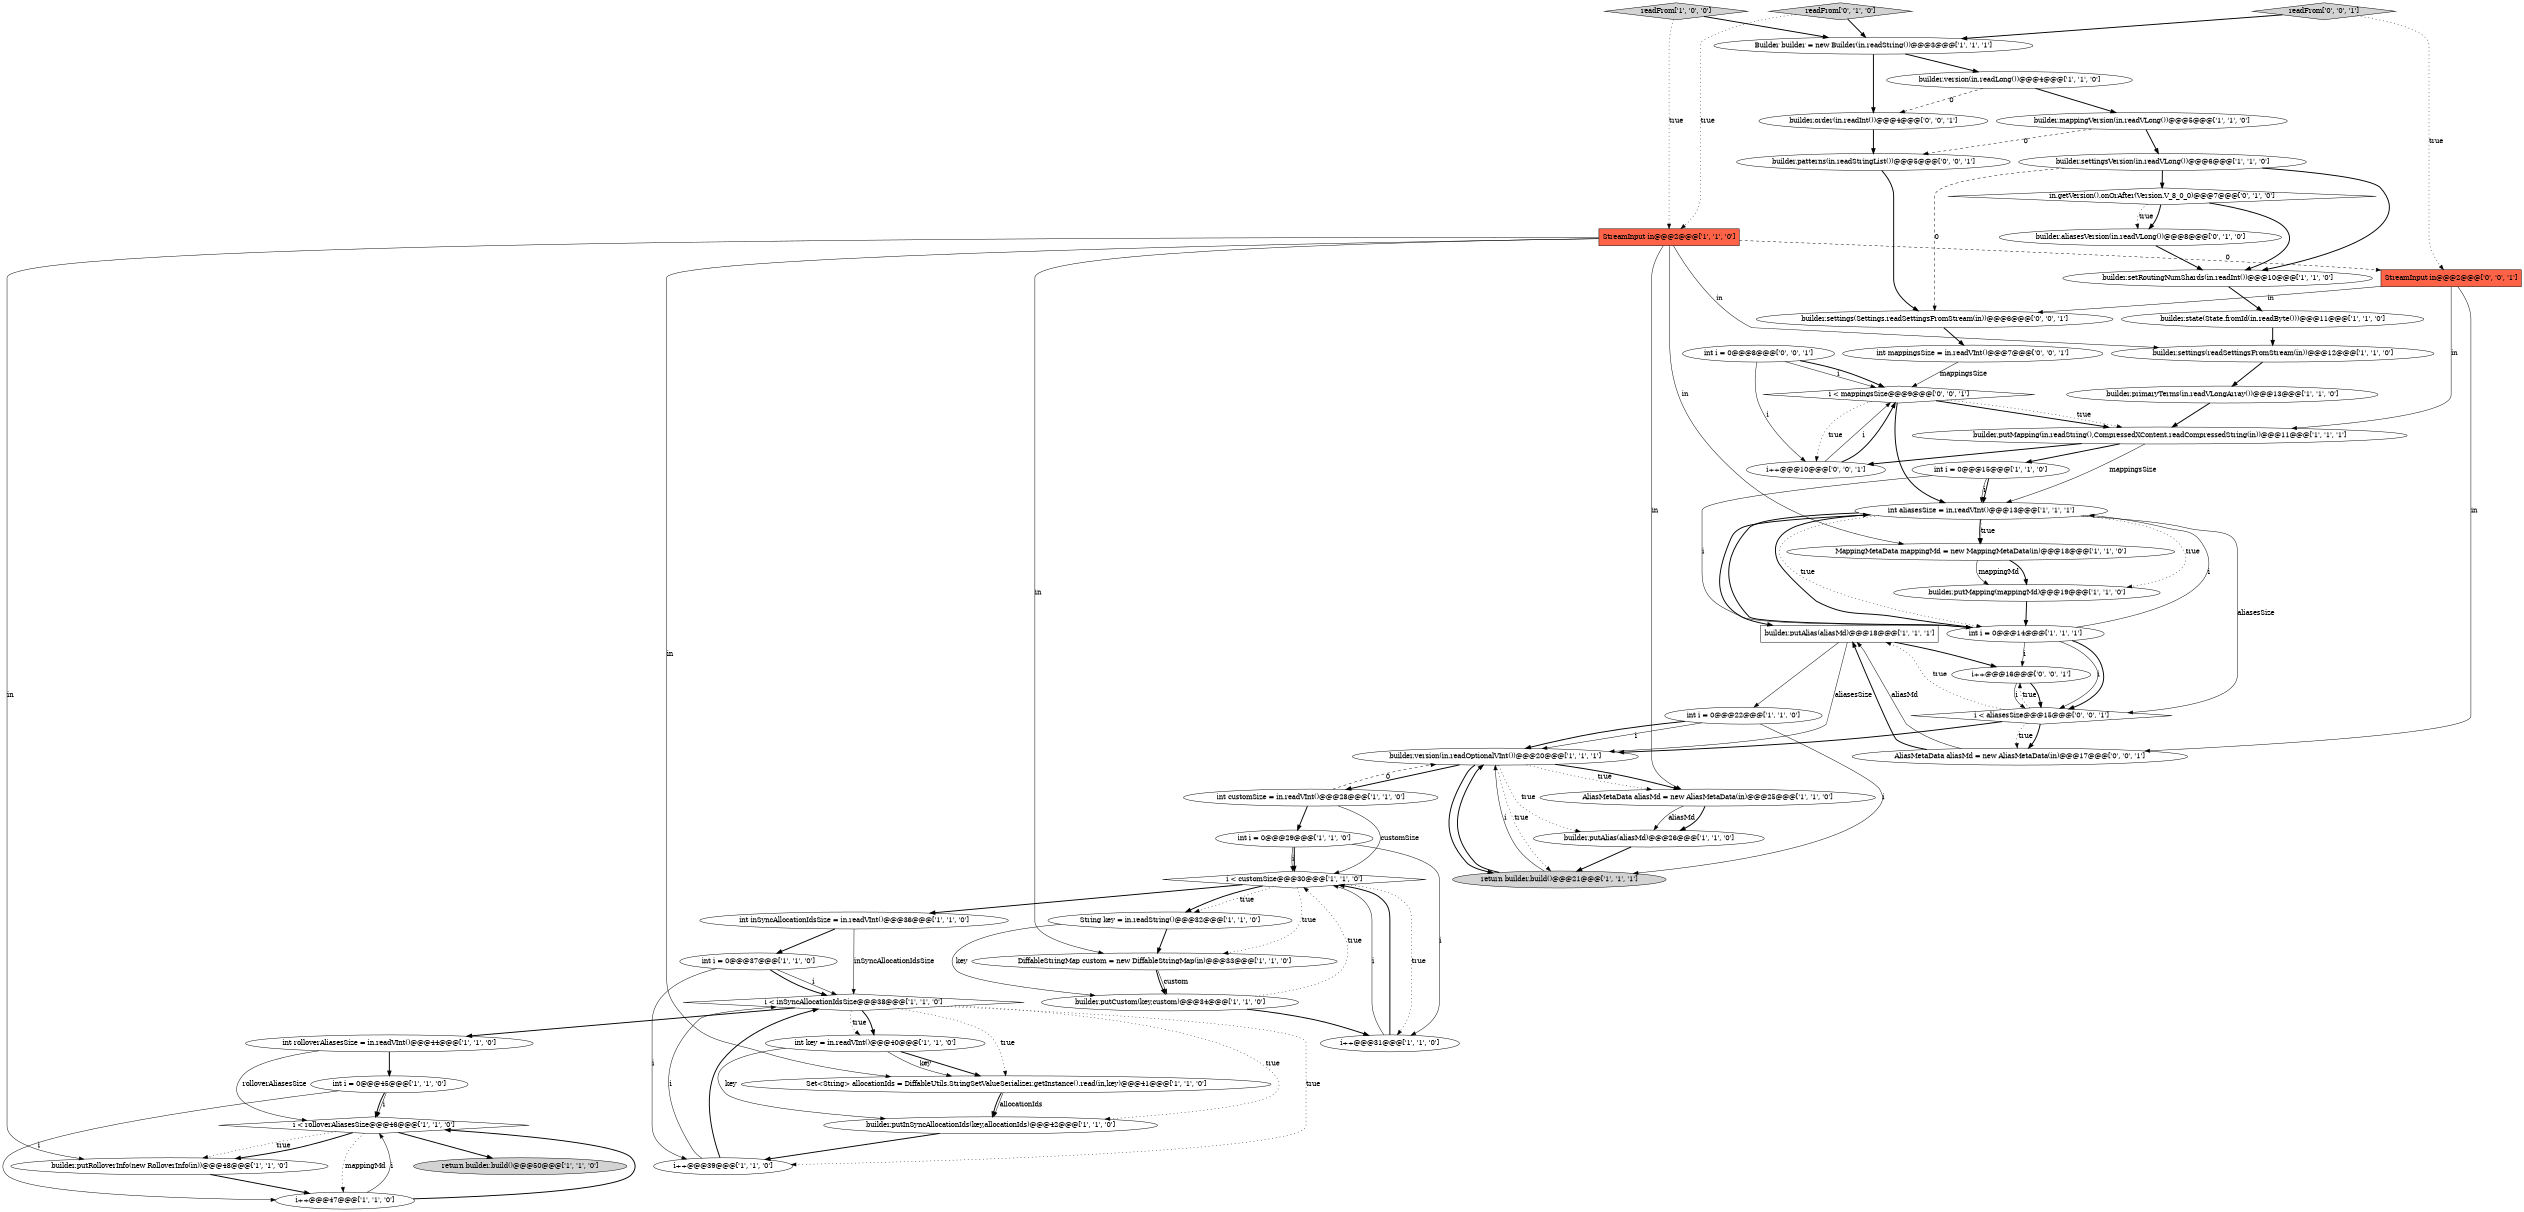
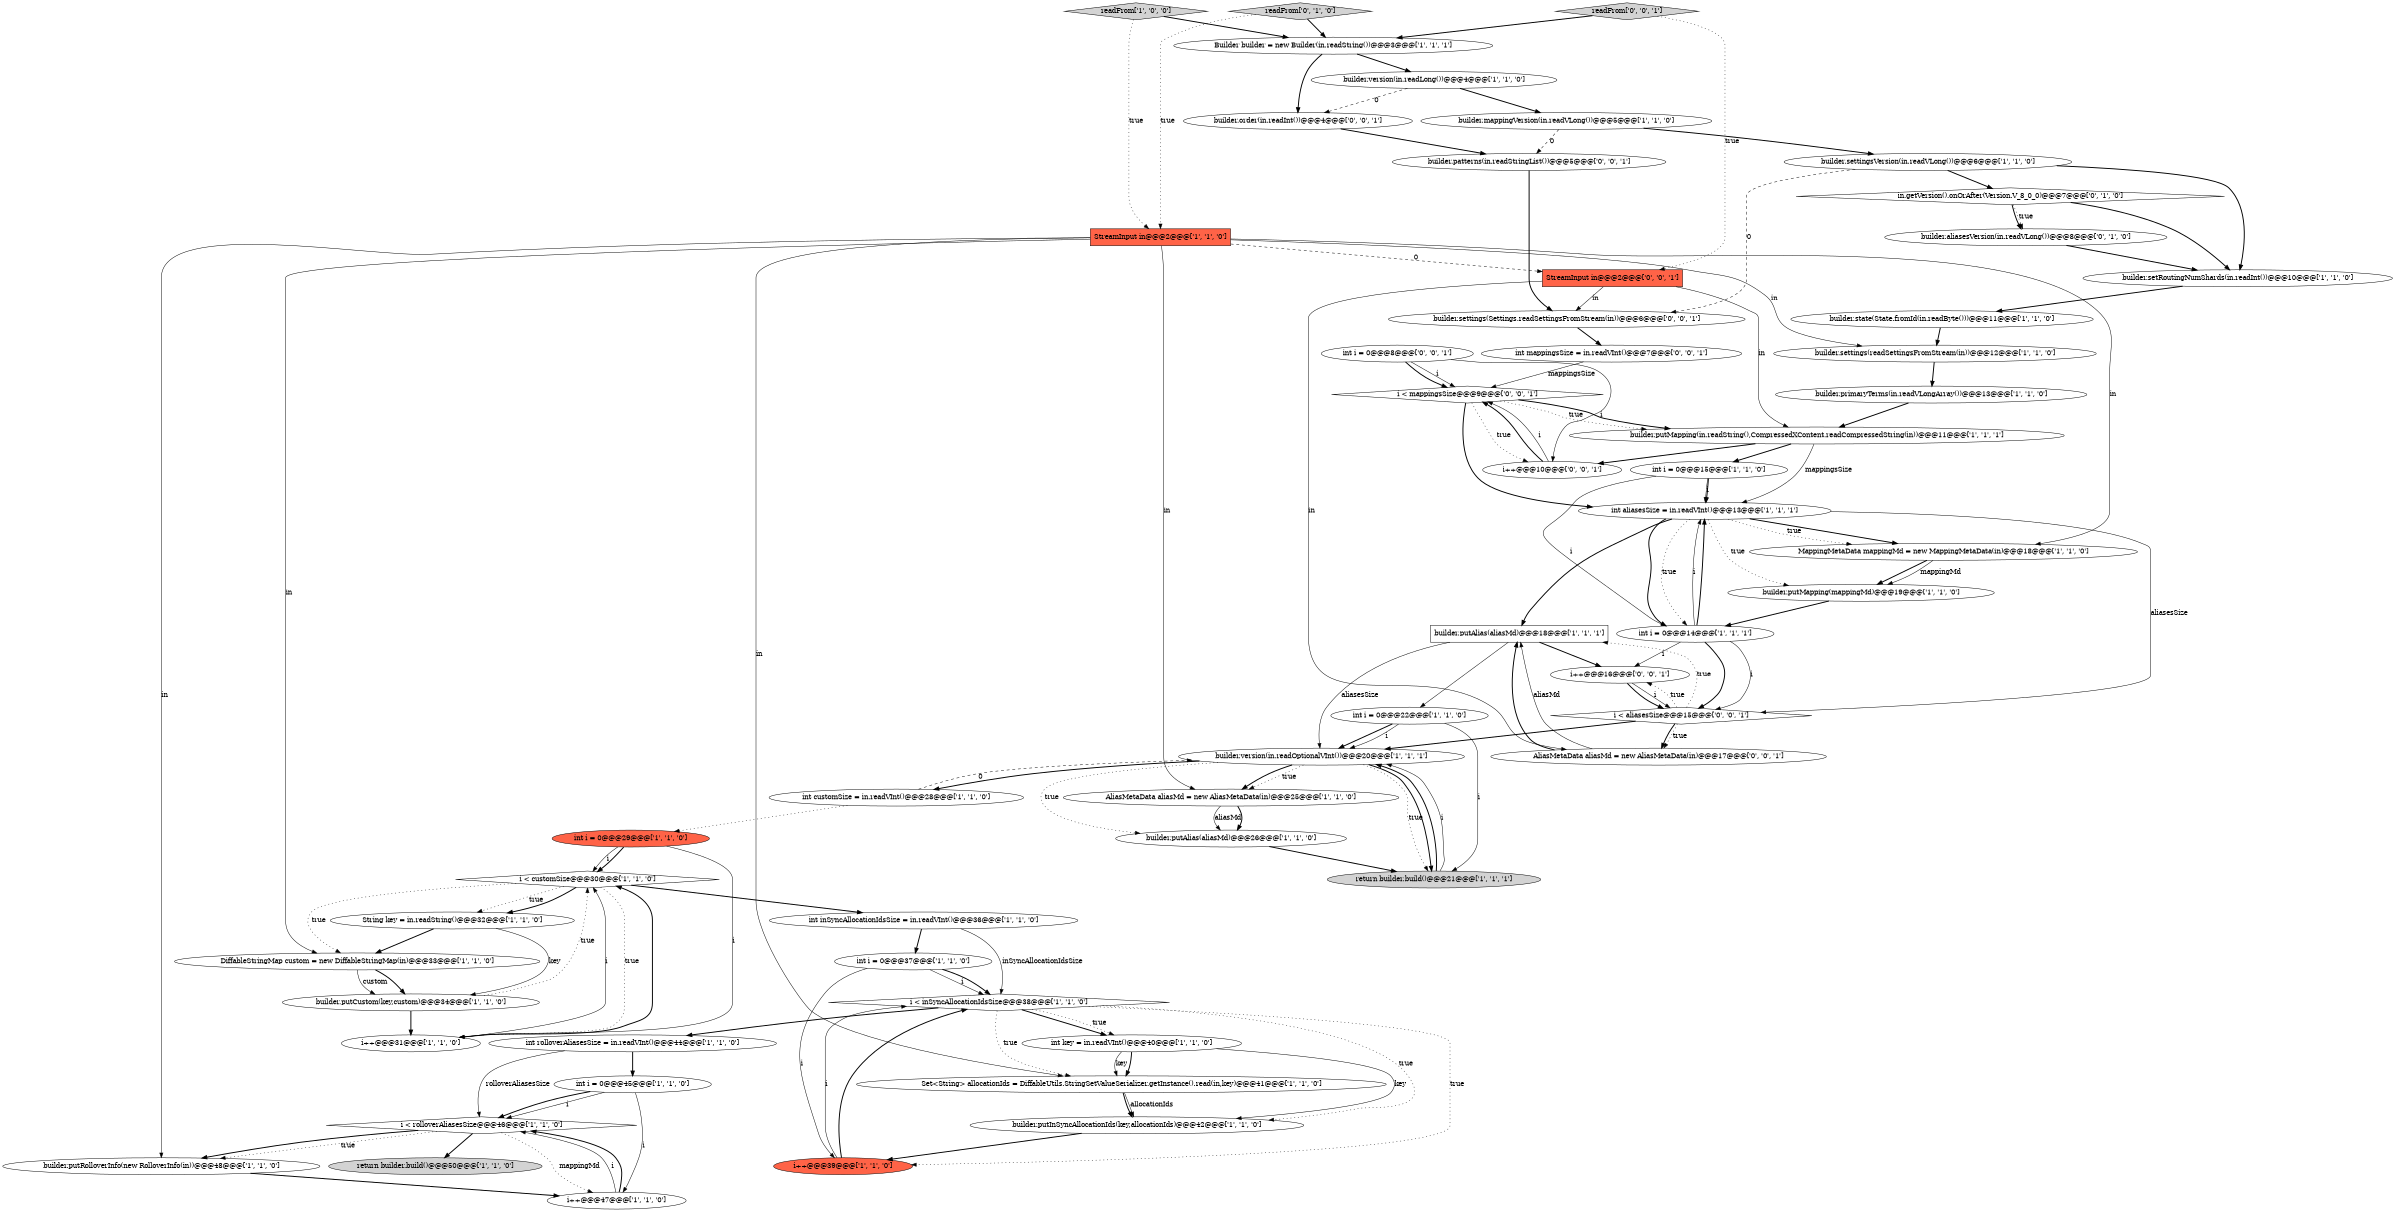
edge "int customSize = in.readVInt()@@@28@@@['1', '1', '0']" -> "int i = 0@@@29@@@['1', '1', '0']": style bold -> dotted
edge "int customSize = in.readVInt()@@@28@@@['1', '1', '0']" -> "i < customSize@@@30@@@['1', '1', '0']": removed, label "customSize"
node "int i = 0@@@29@@@['1', '1', '0']": fillcolor white -> tomato
node "i++@@@39@@@['1', '1', '0']": fillcolor white -> tomato
